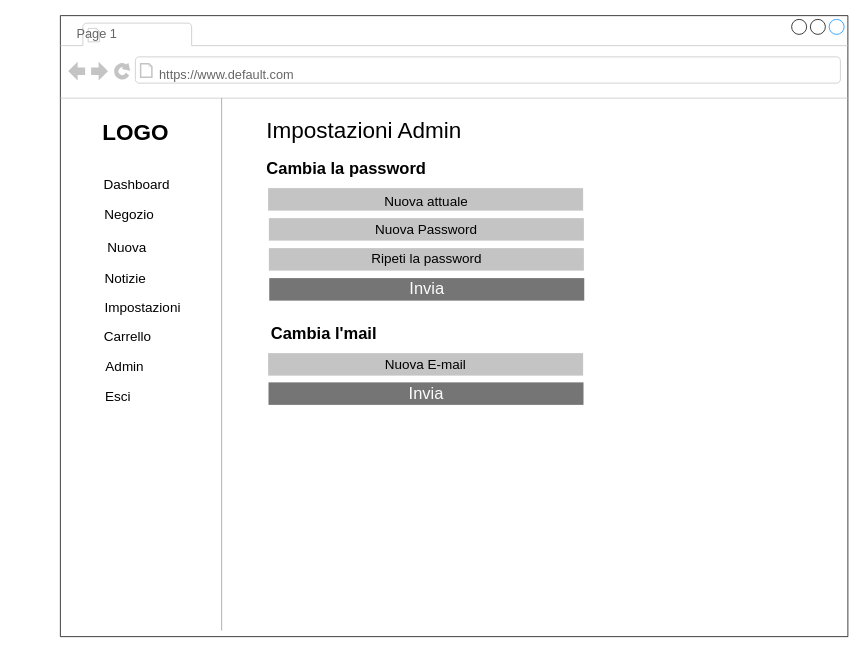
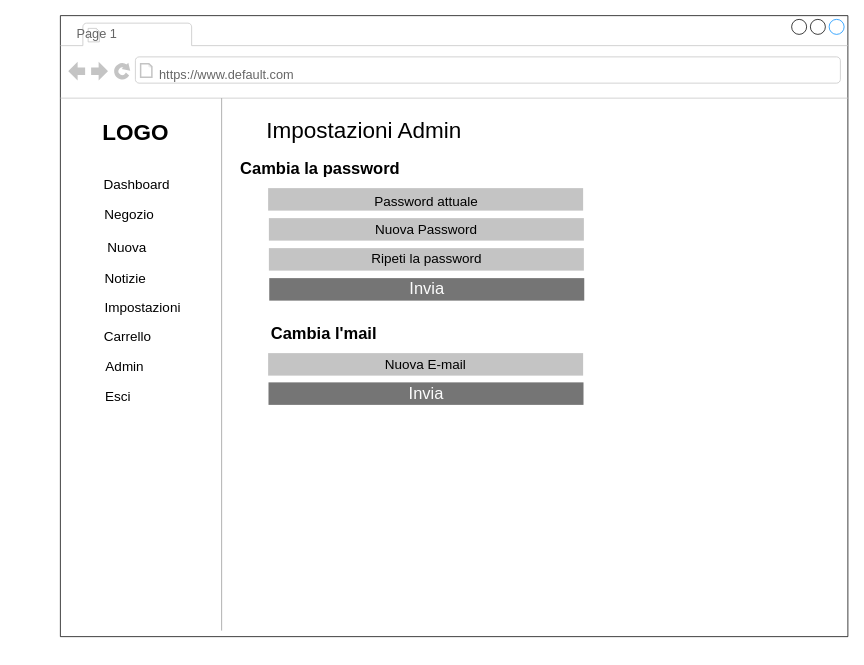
node "Cambia la password": moved (347, 166) -> (320, 166)
node "Nuova attuale": label "Nuova attuale" -> "Password attuale"
